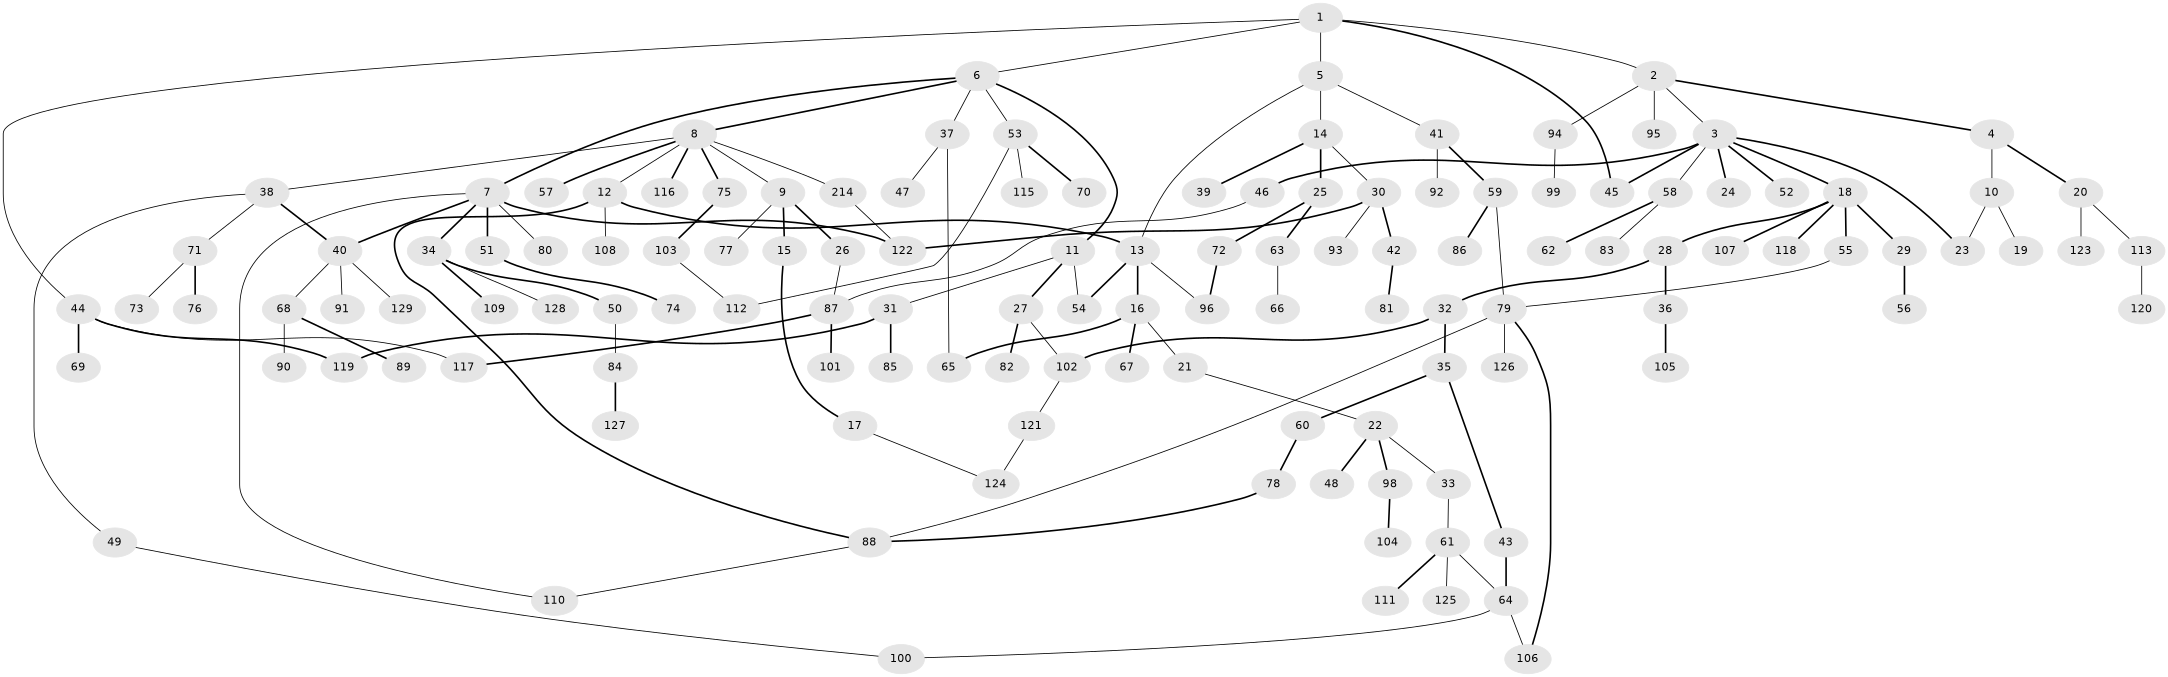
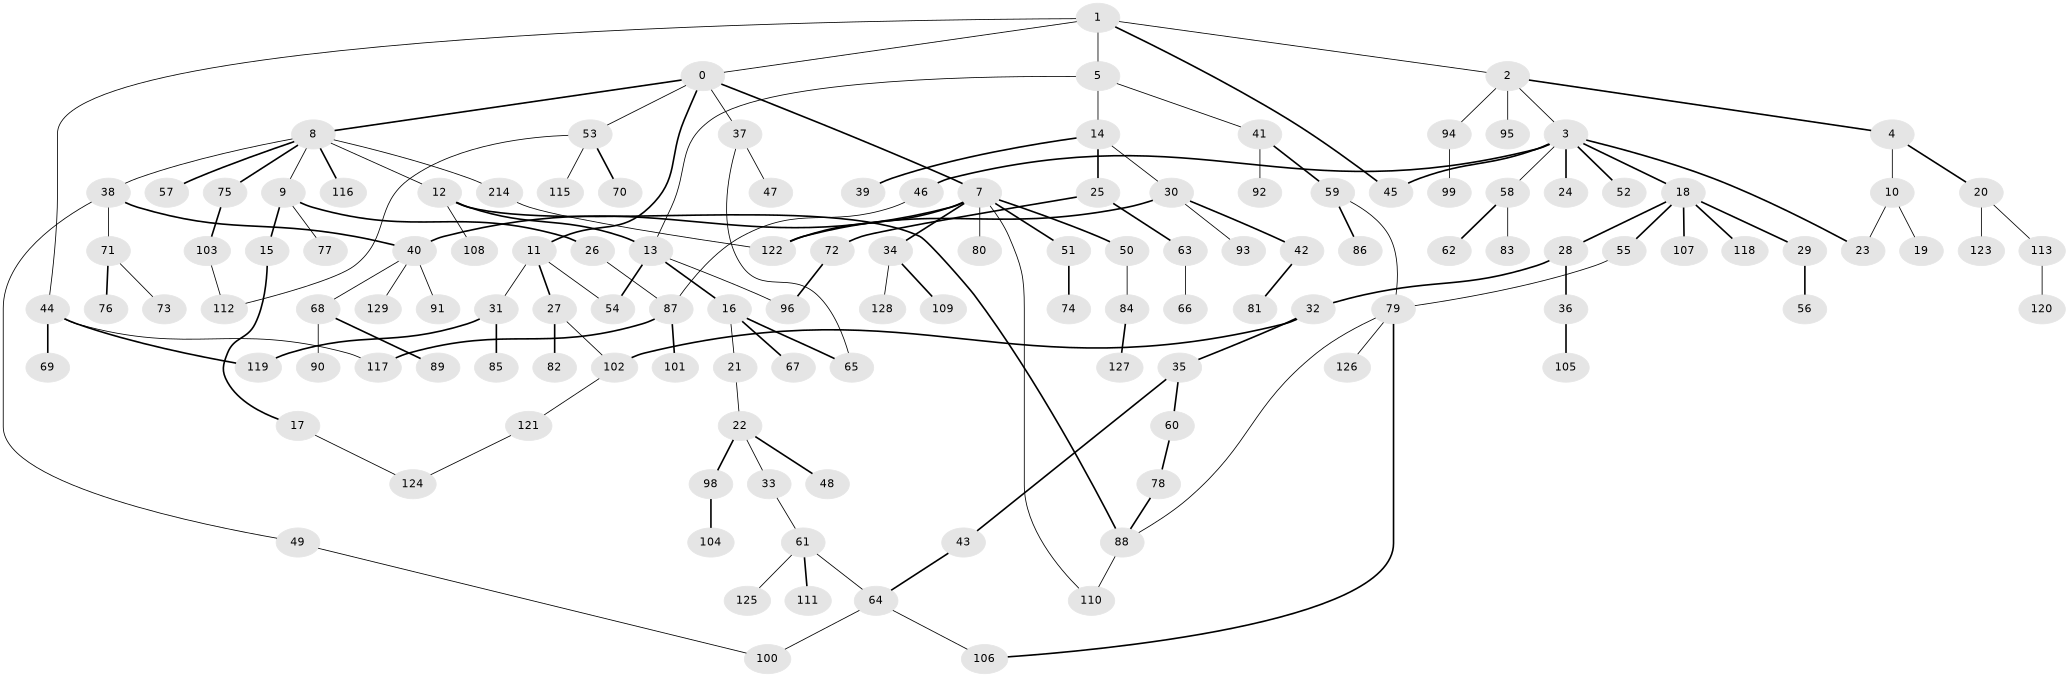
node "6": label "6" -> "0"
edge "34" -- "50": now "7" -- "50"
